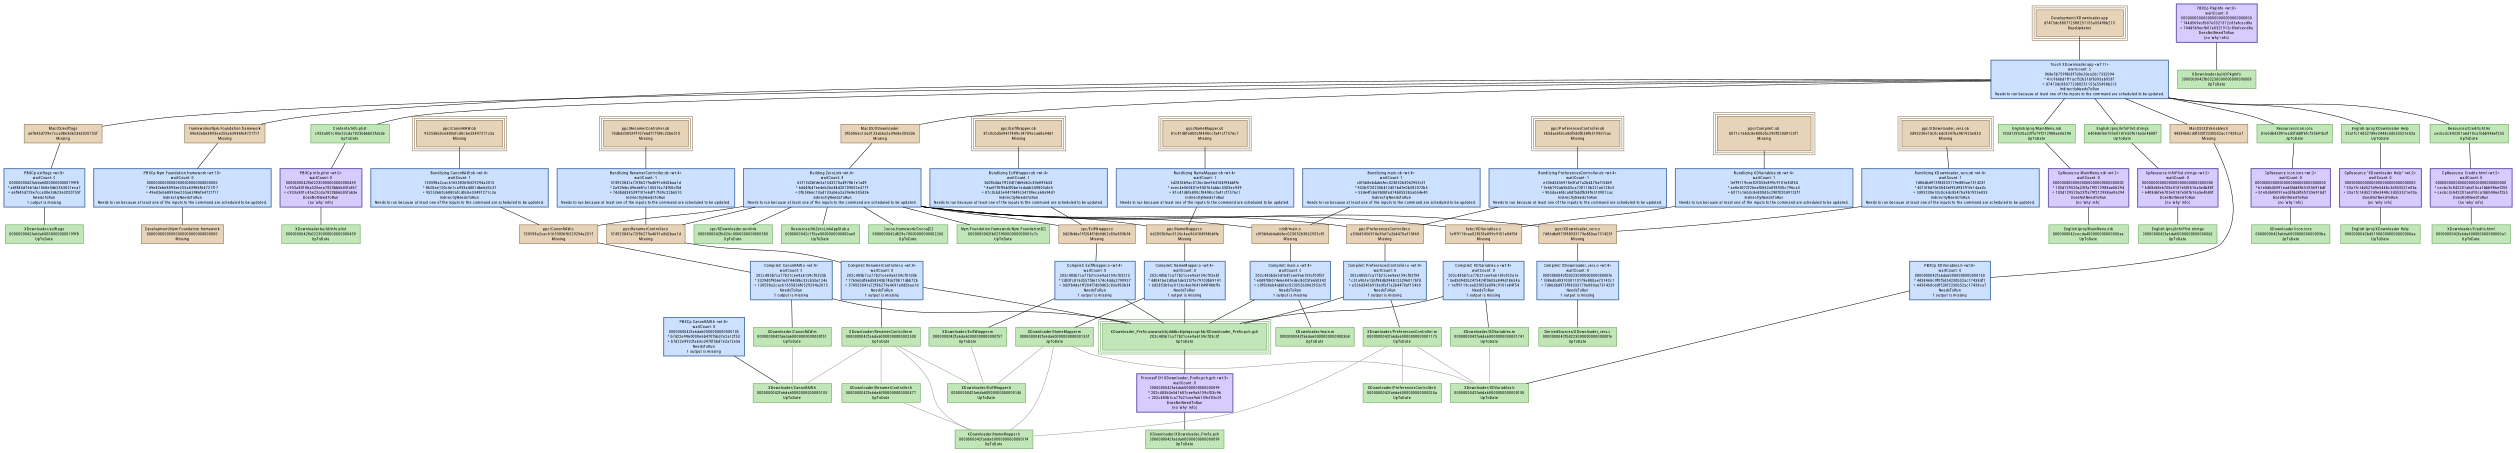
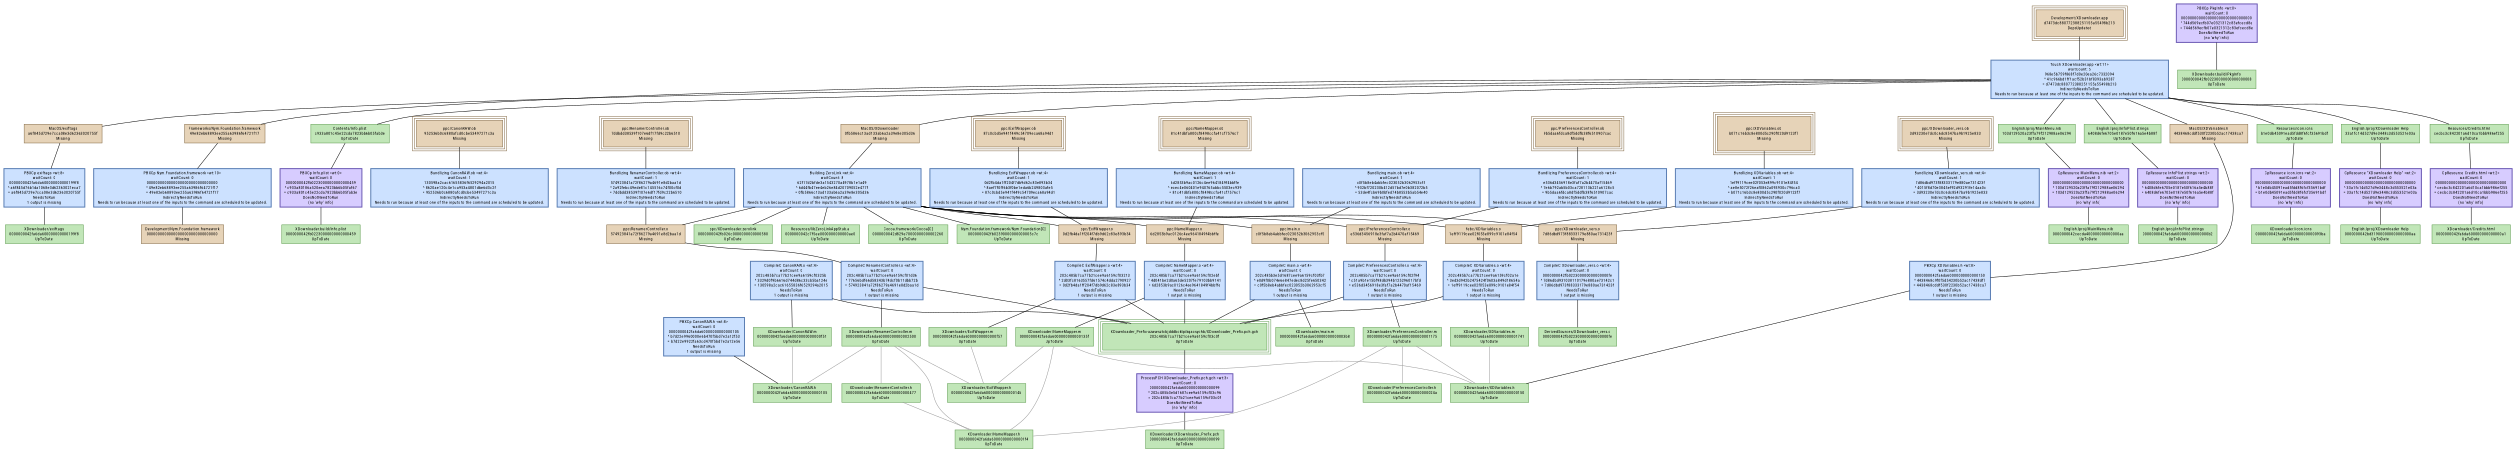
node "ppc/CompileC.ob b071c16b3c8e800d5c290f020d9123f7 Missing": label "ppc/CompileC.ob b071c16b3c8e800d5c290f020d9123f7 Missing" -> "ppc/XDVariables.ob b071c16b3c8e800d5c290f020d9123f7 Missing"
node "ppc/CanonRAW.o 130598a2cac61655836f6529294a2015 Missing": removed
node "cddf/main.o c0f5b8eb4abbfec023052b3062953cf5 Missing": label "cddf/main.o c0f5b8eb4abbfec023052b3062953cf5 Missing" -> "ppc/main.o c0f5b8eb4abbfec023052b3062953cf5 Missing"
